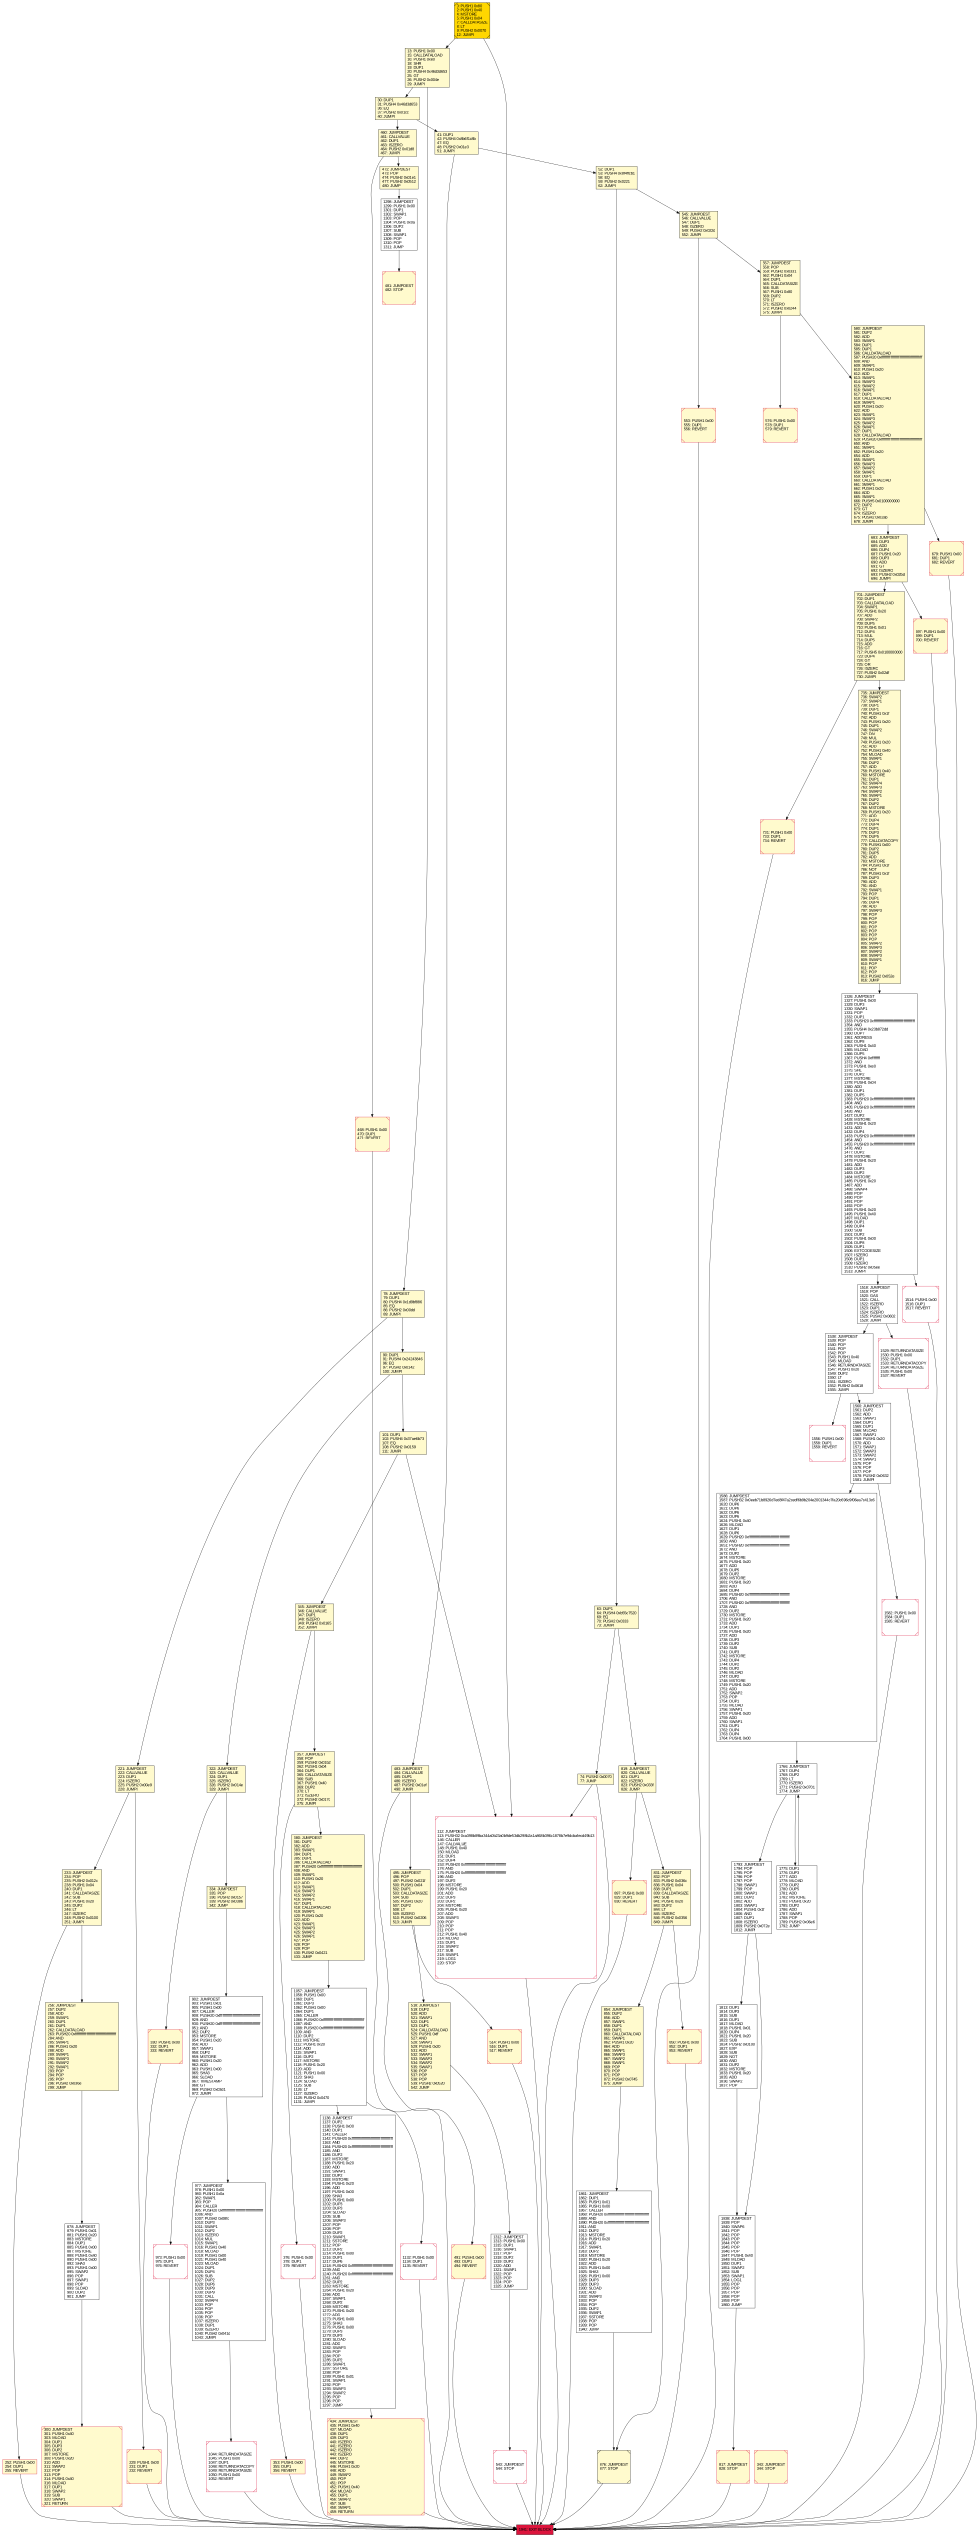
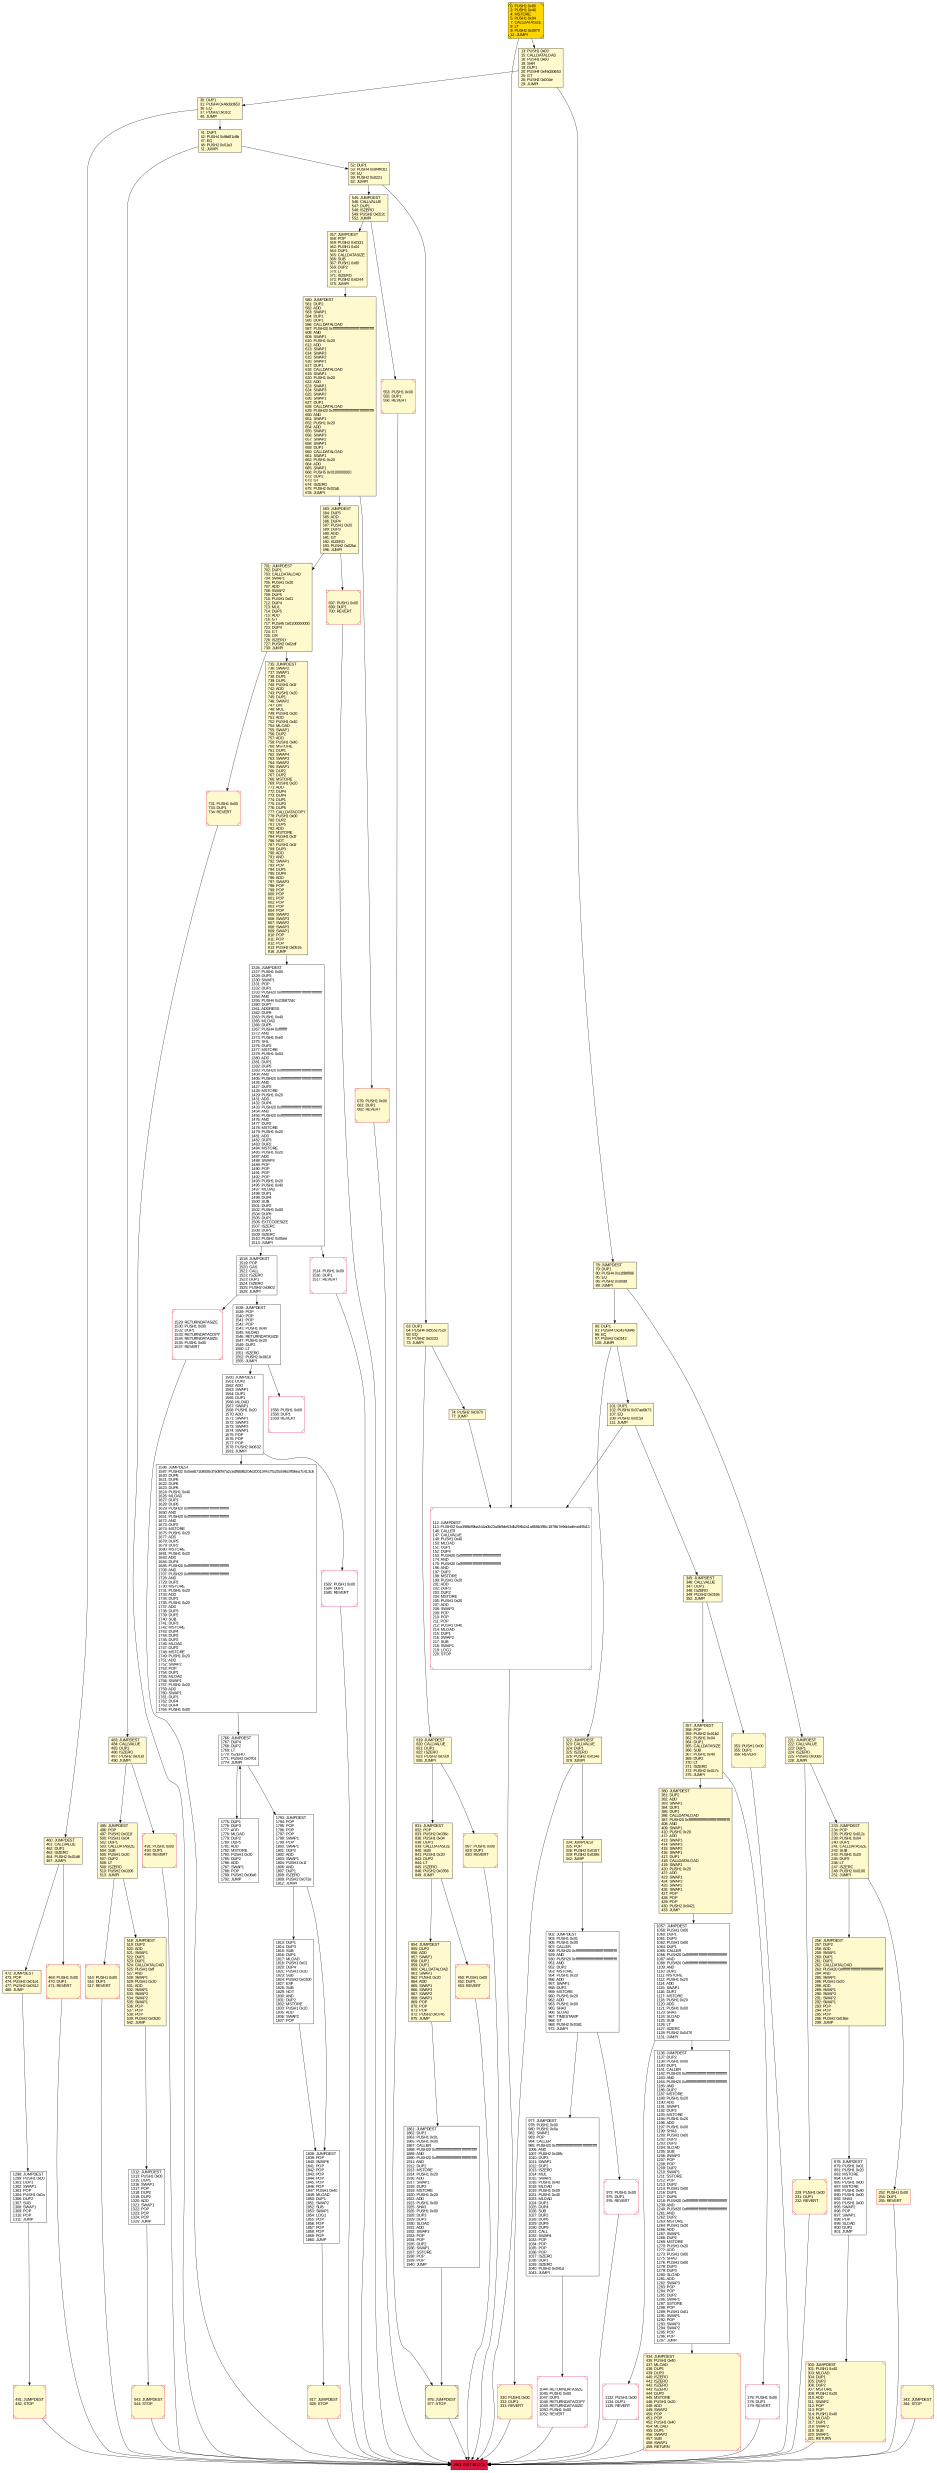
node "576: PUSH1 0x00 578: DUP1 579: REVERT": removed
edge "74: PUSH2 0x0070 77: JUMP" -> "1941: EXIT BLOCK": now "481: JUMPDEST 482: STOP" -> "1941: EXIT BLOCK"
node "353: PUSH1 0x00 355: DUP1 356: REVERT": shape box -> Msquare
node "543: JUMPDEST 544: STOP": fillcolor white -> lemonchiffon
